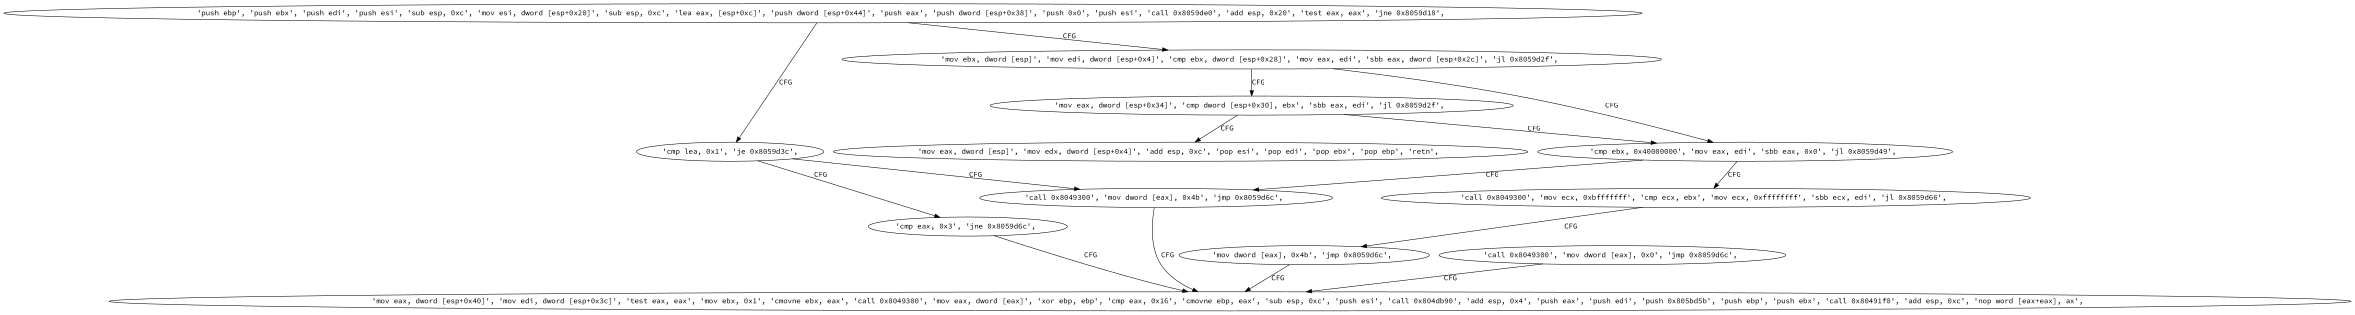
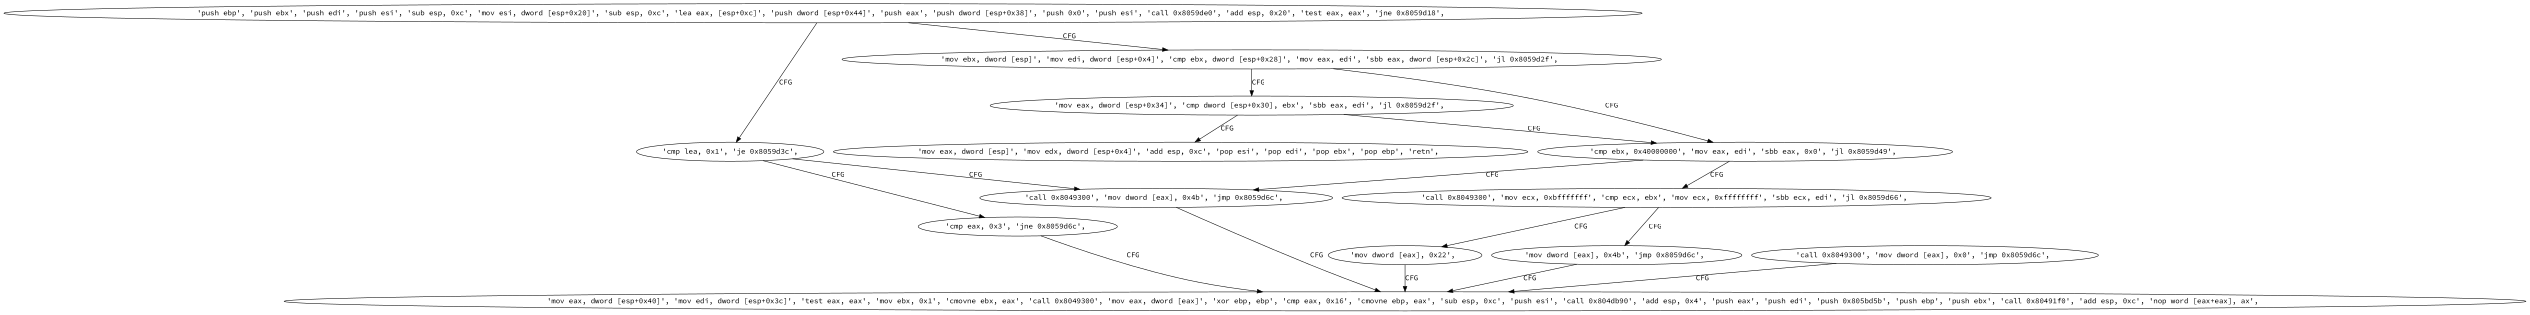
node "'mov dword [eax], 0x22',": added
